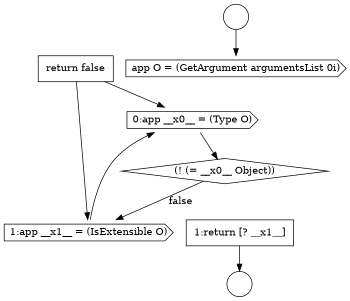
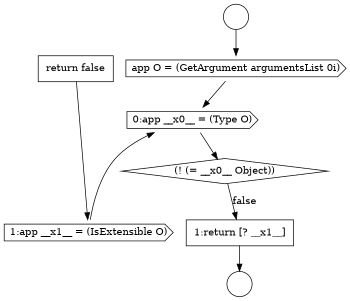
edge "return false" -> "0:app __x0__ = (Type O)": now "app O = (GetArgument argumentsList 0i)" -> "0:app __x0__ = (Type O)"
edge "(! (= __x0__ Object))" -> "1:app __x1__ = (IsExtensible O)": now "(! (= __x0__ Object))" -> "1:return [? __x1__]"
